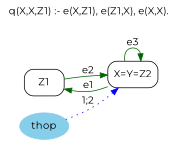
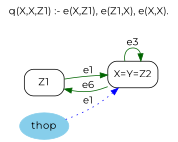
edge "Z1" -> "X=Y=Z2": label "e2" -> "e1"
edge "X=Y=Z2" -> "Z1": label "e1" -> "e6"
edge "thop" -> "X=Y=Z2": label "1;2" -> "e1"
